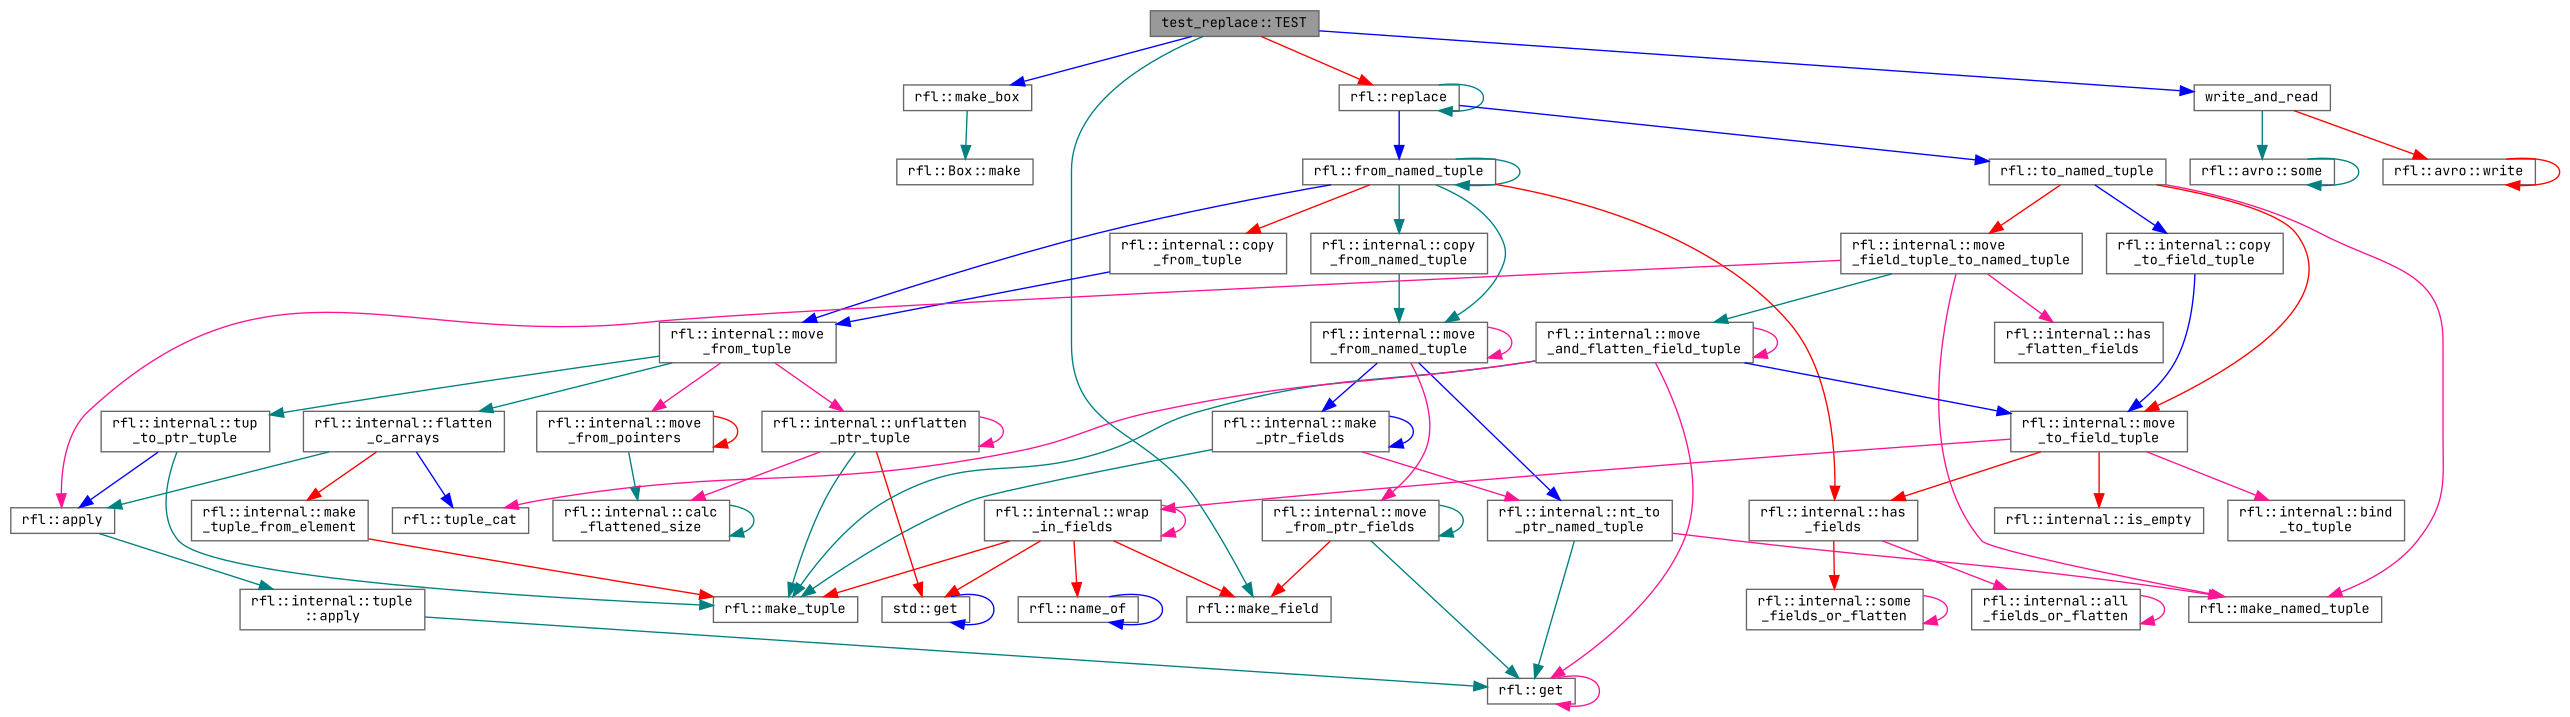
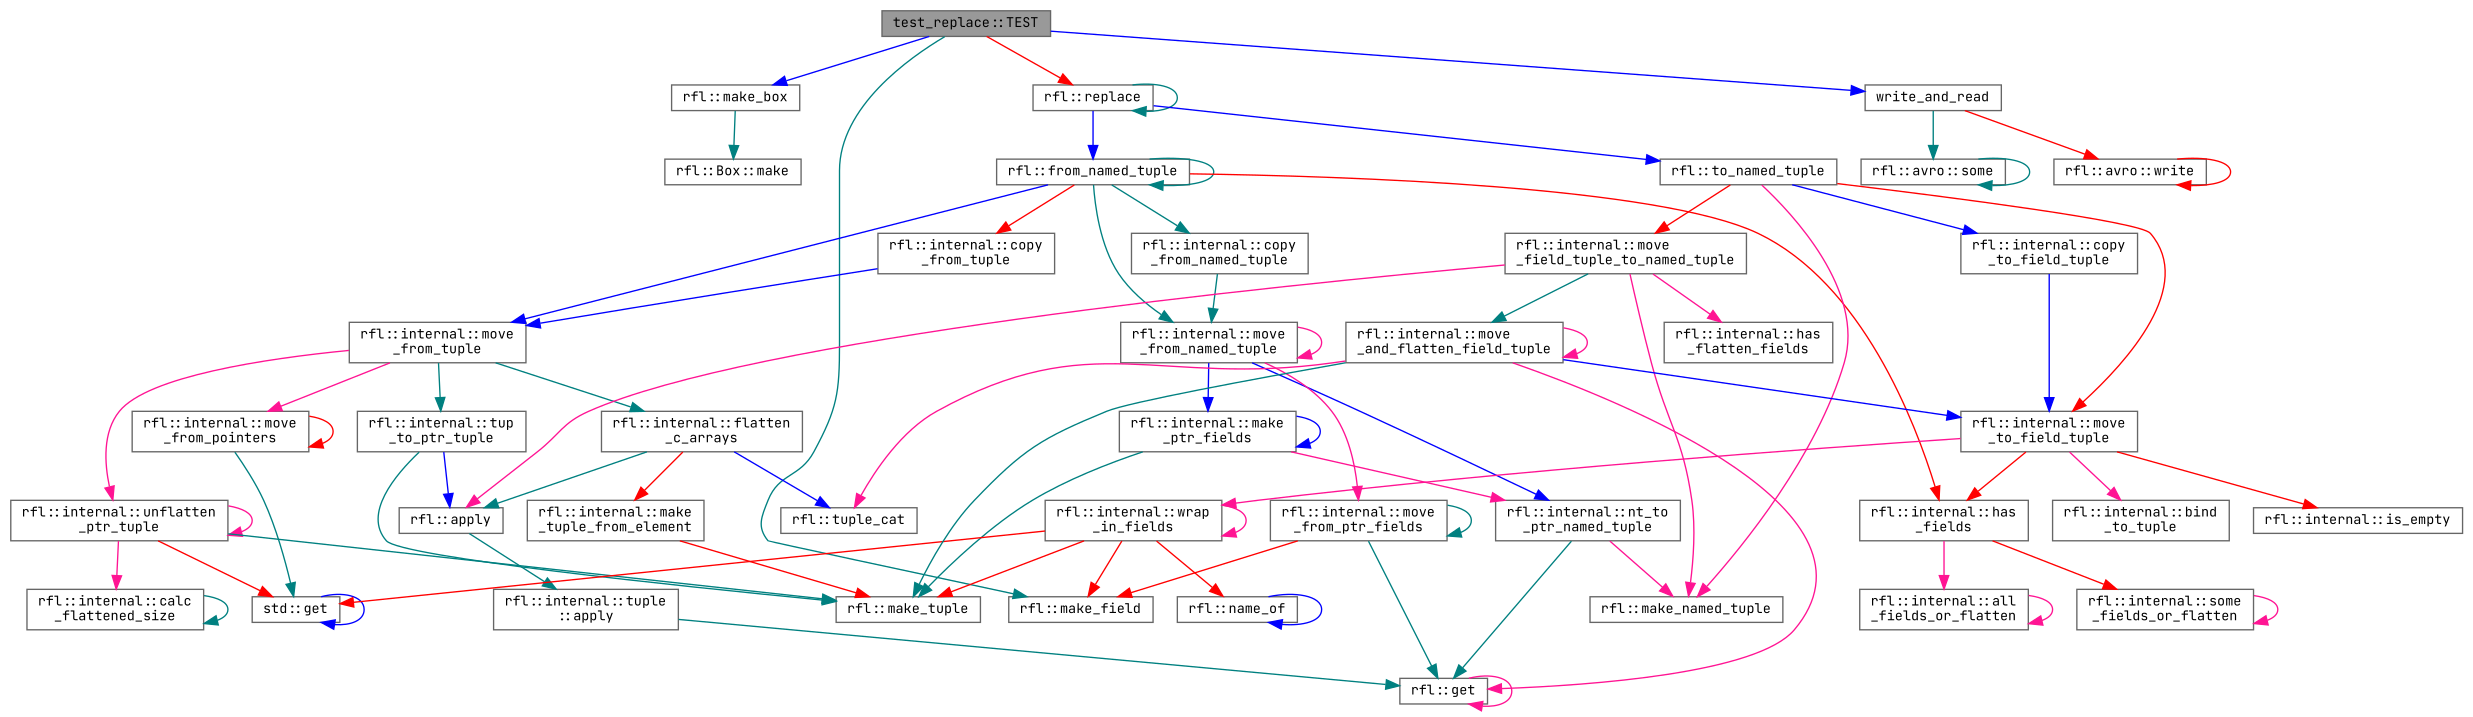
edge "rfl::internal::move _from_pointers" -> "rfl::internal::calc _flattened_size": now "rfl::internal::move _from_pointers" -> "std::get"
